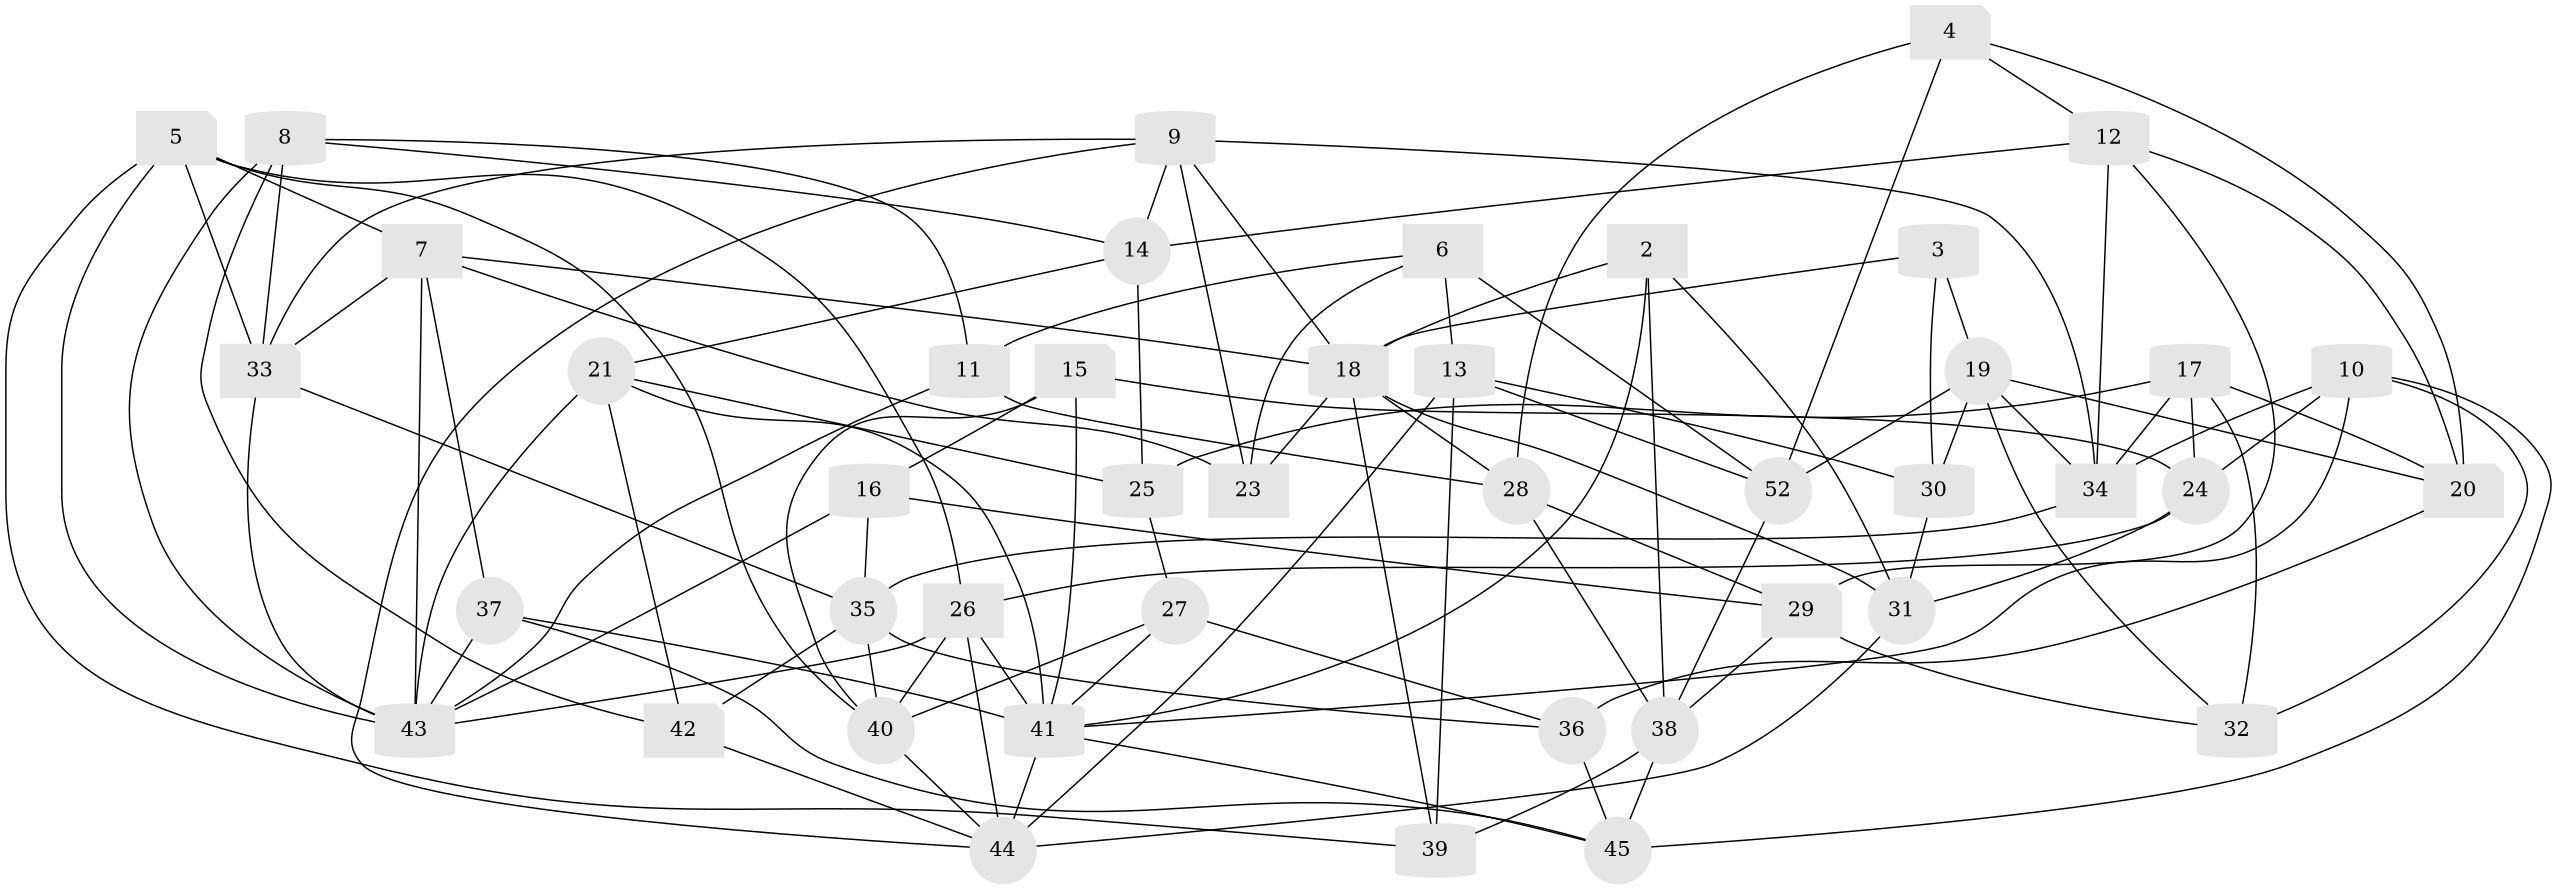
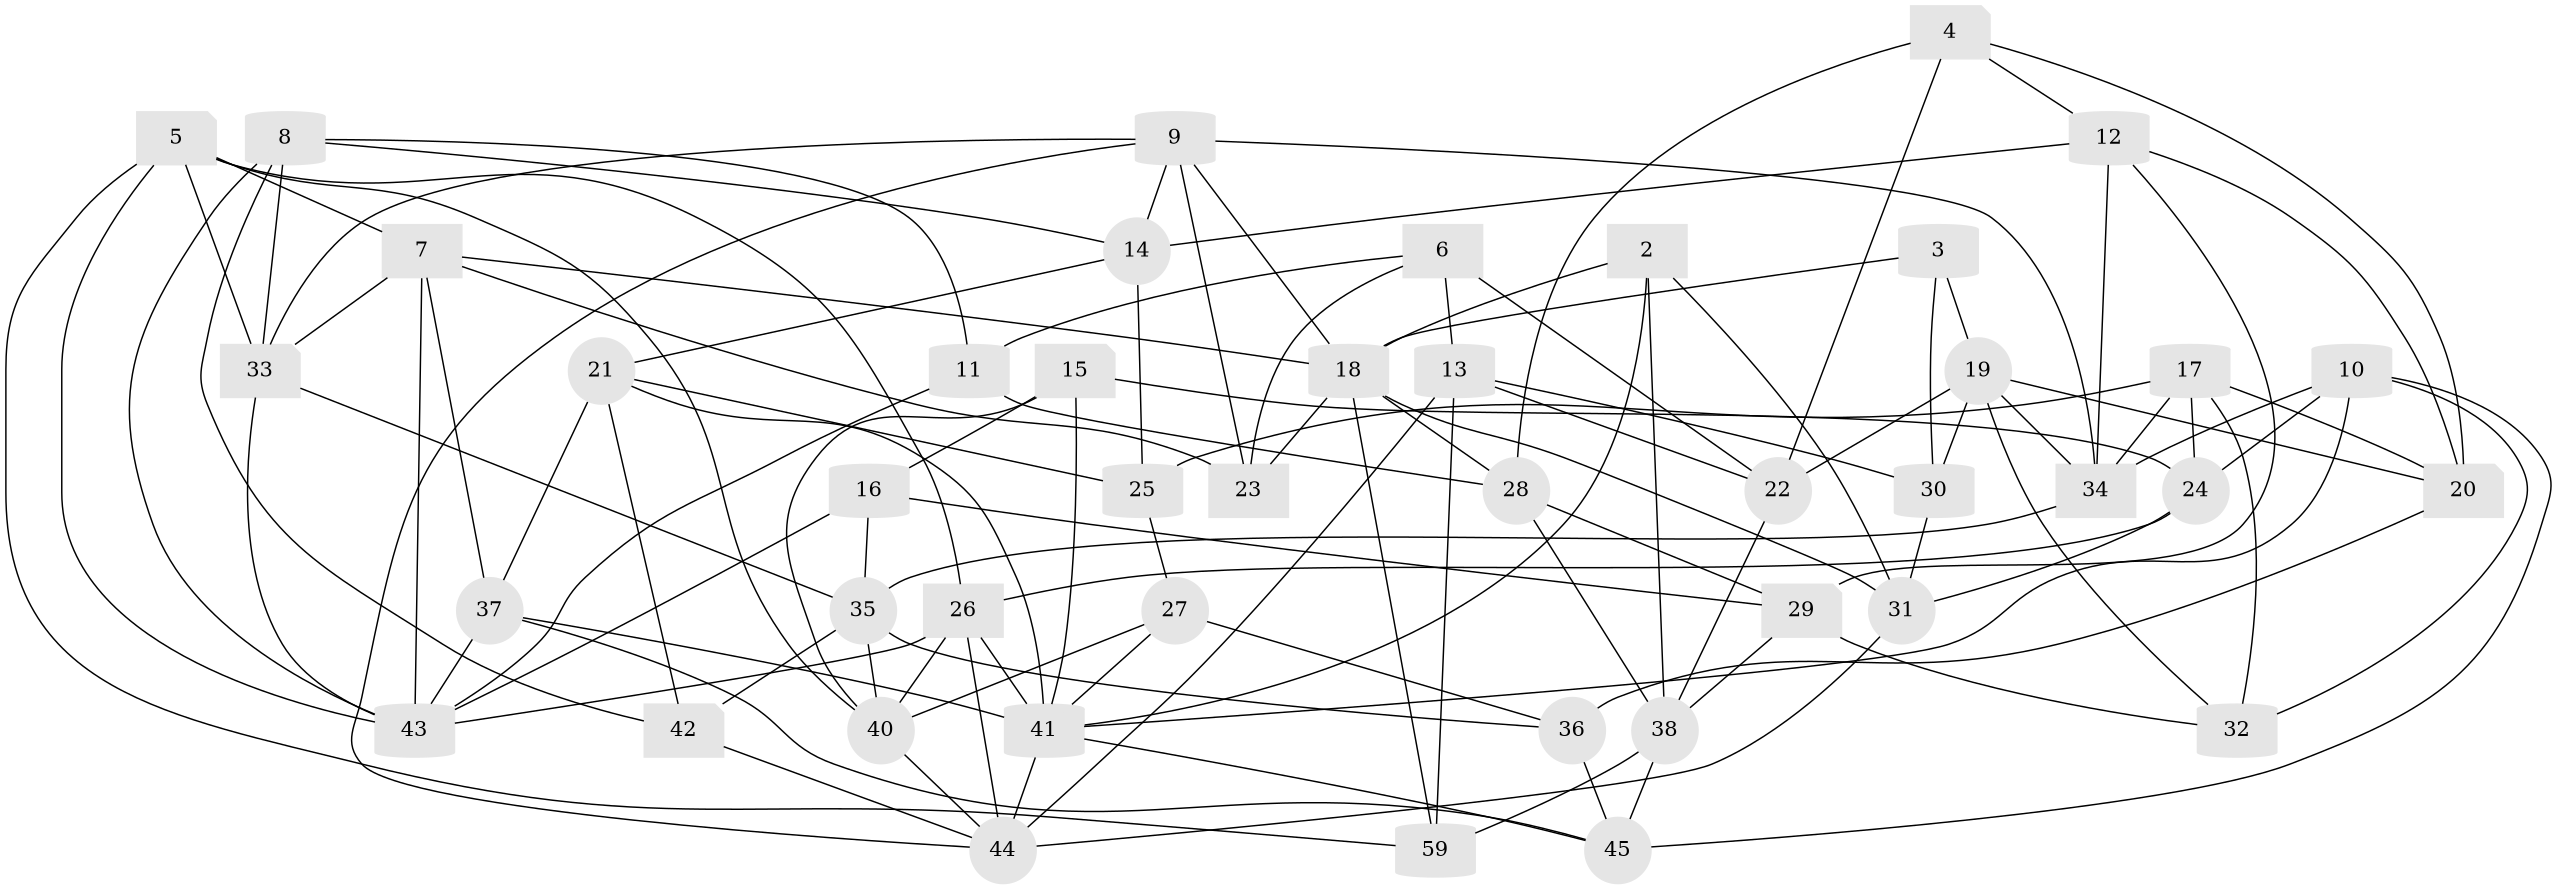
node "52": label "52" -> "22"
edge "21" -- "43": now "21" -- "37"
node "39": label "39" -> "59"
